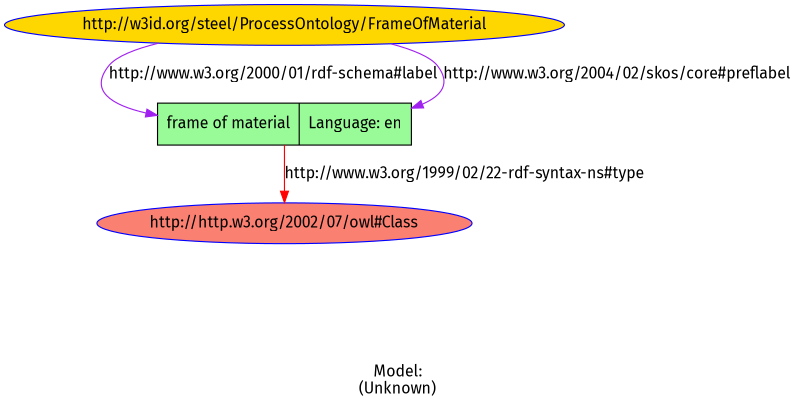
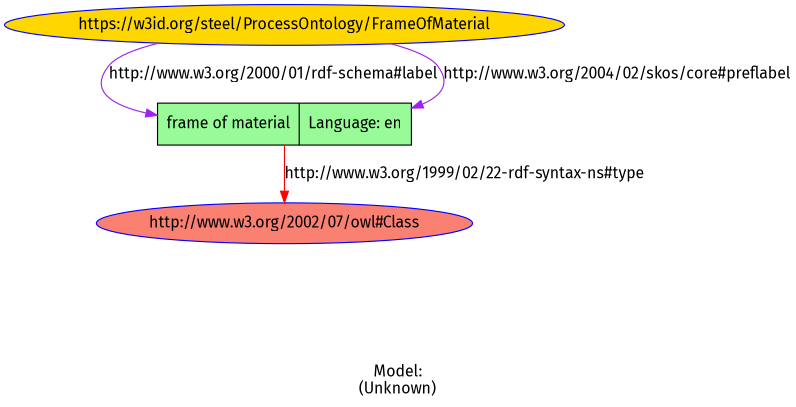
node "http://w3id.org/steel/ProcessOntology/FrameOfMaterial": label "http://w3id.org/steel/ProcessOntology/FrameOfMaterial" -> "https://w3id.org/steel/ProcessOntology/FrameOfMaterial"
node "http://http.w3.org/2002/07/owl#Class": label "http://http.w3.org/2002/07/owl#Class" -> "http://www.w3.org/2002/07/owl#Class"
